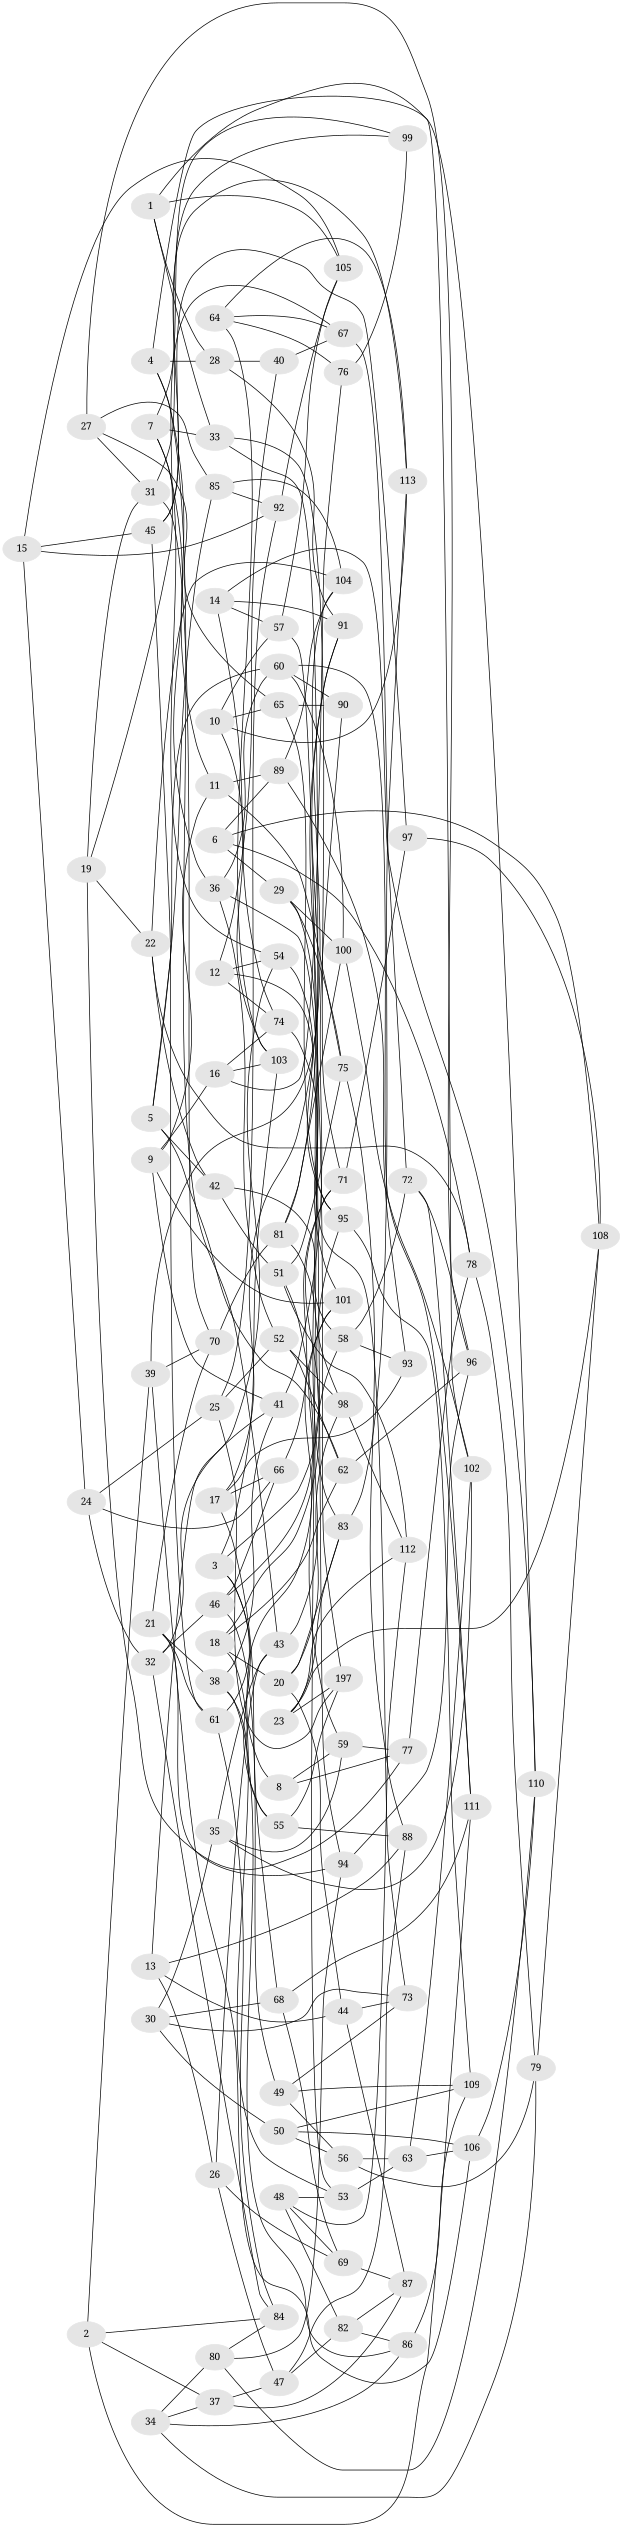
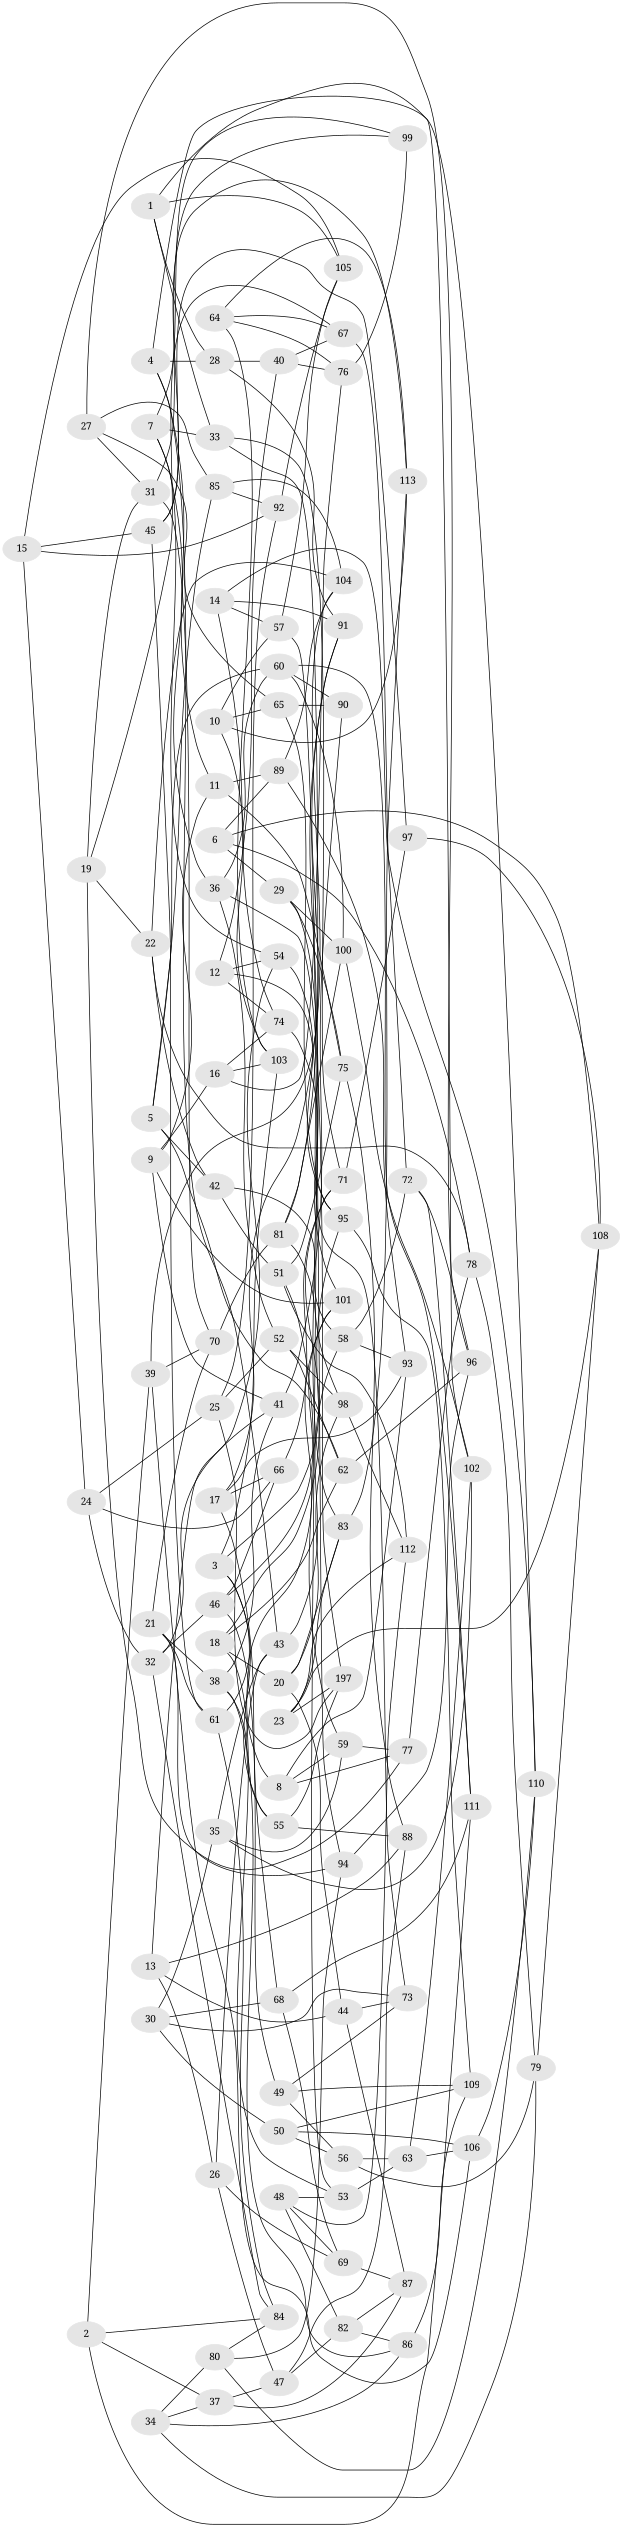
edge "40" -- "76": added
edge "93" -- "8": added
